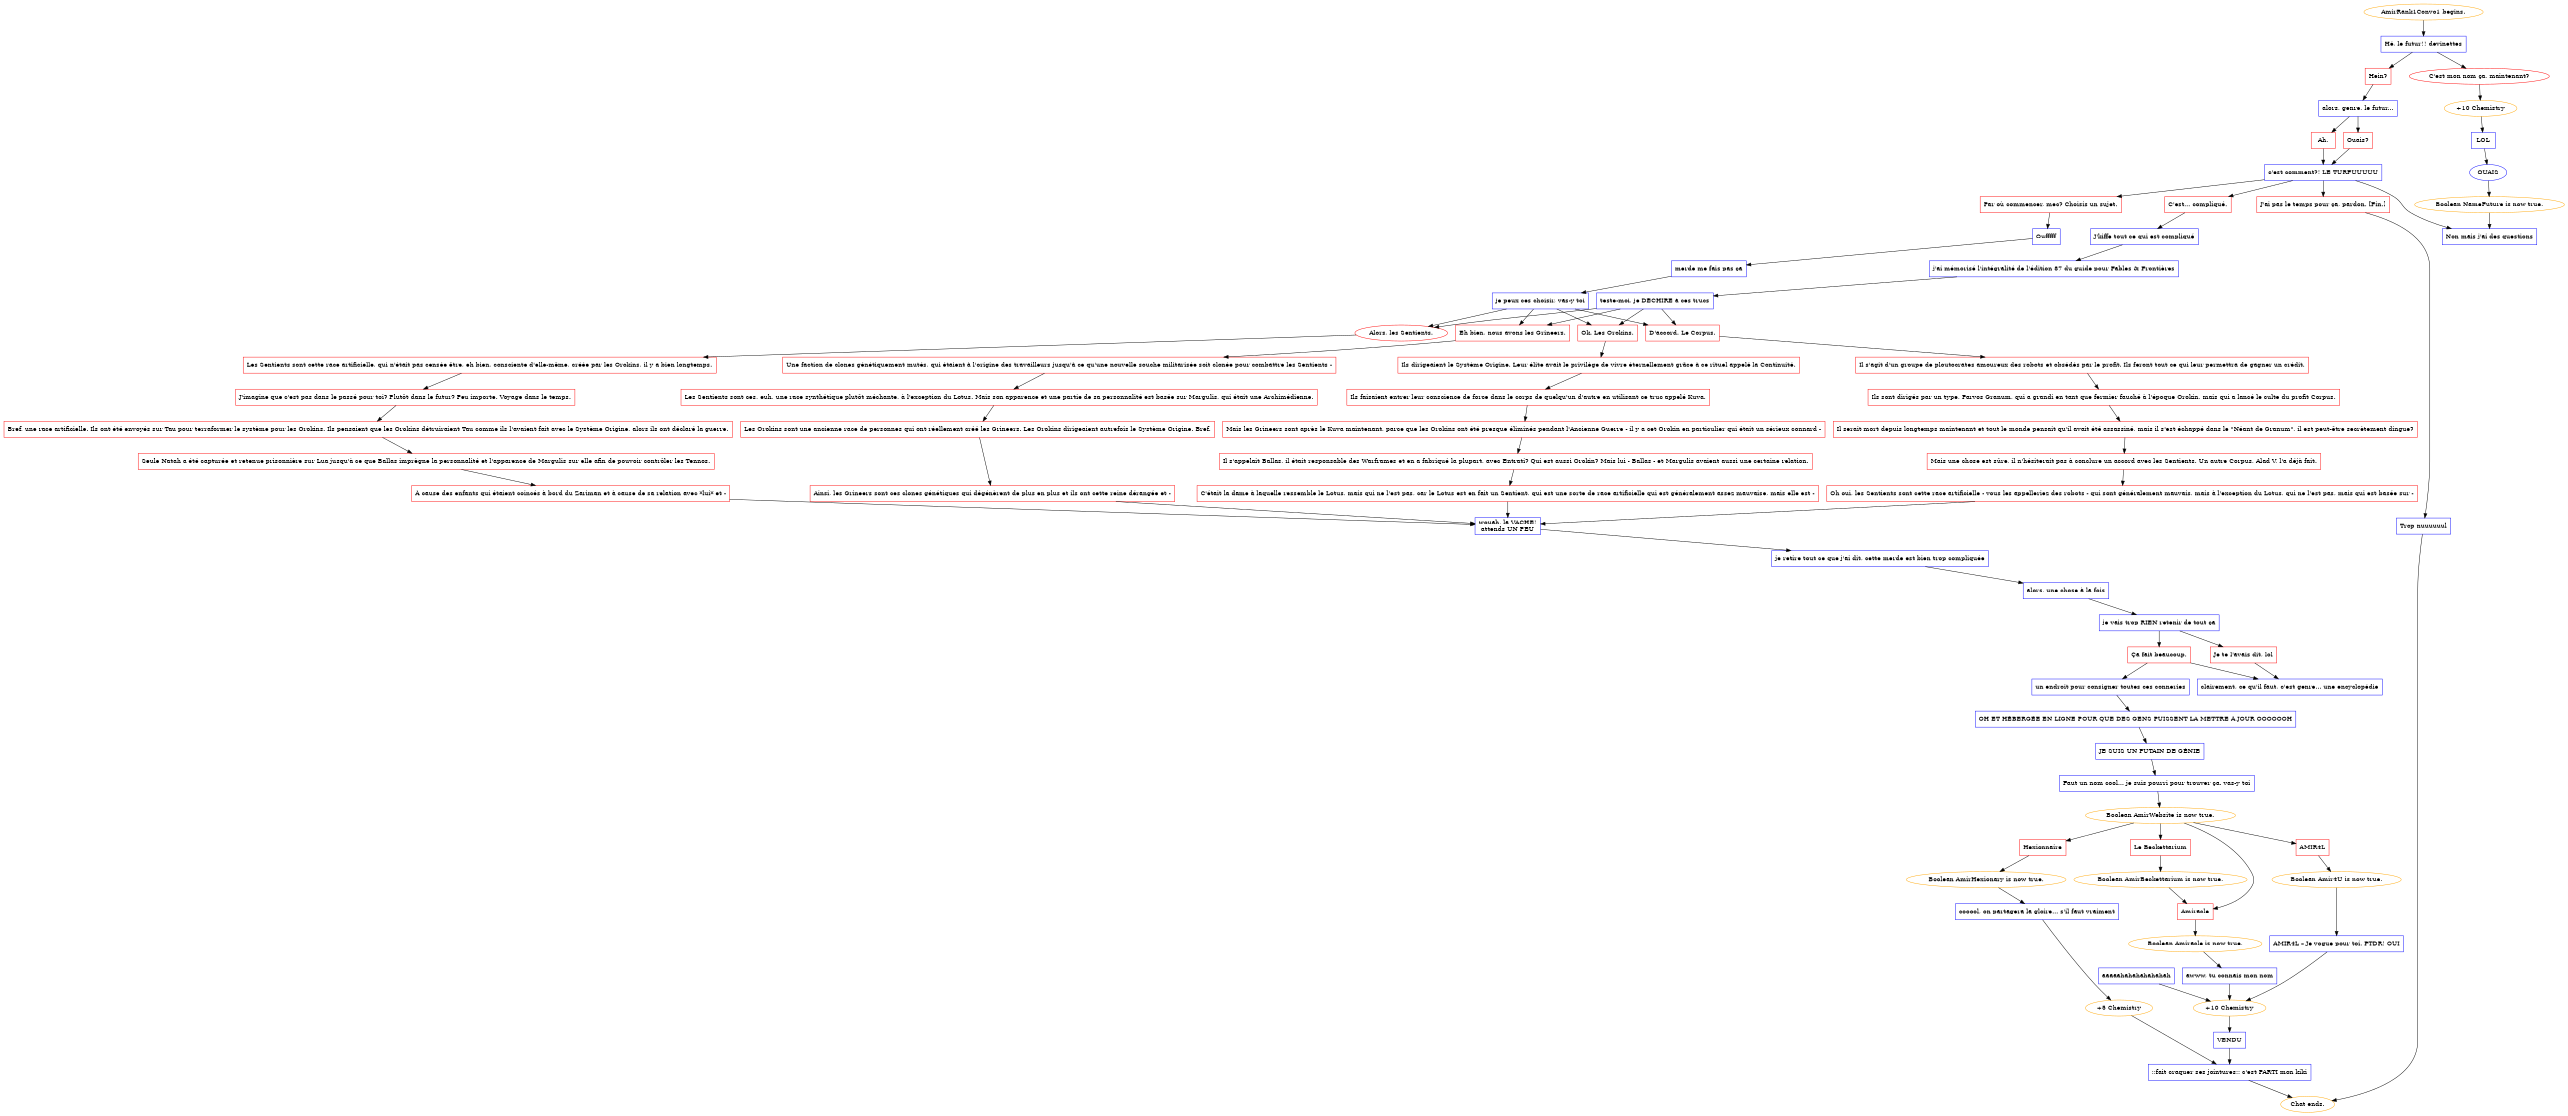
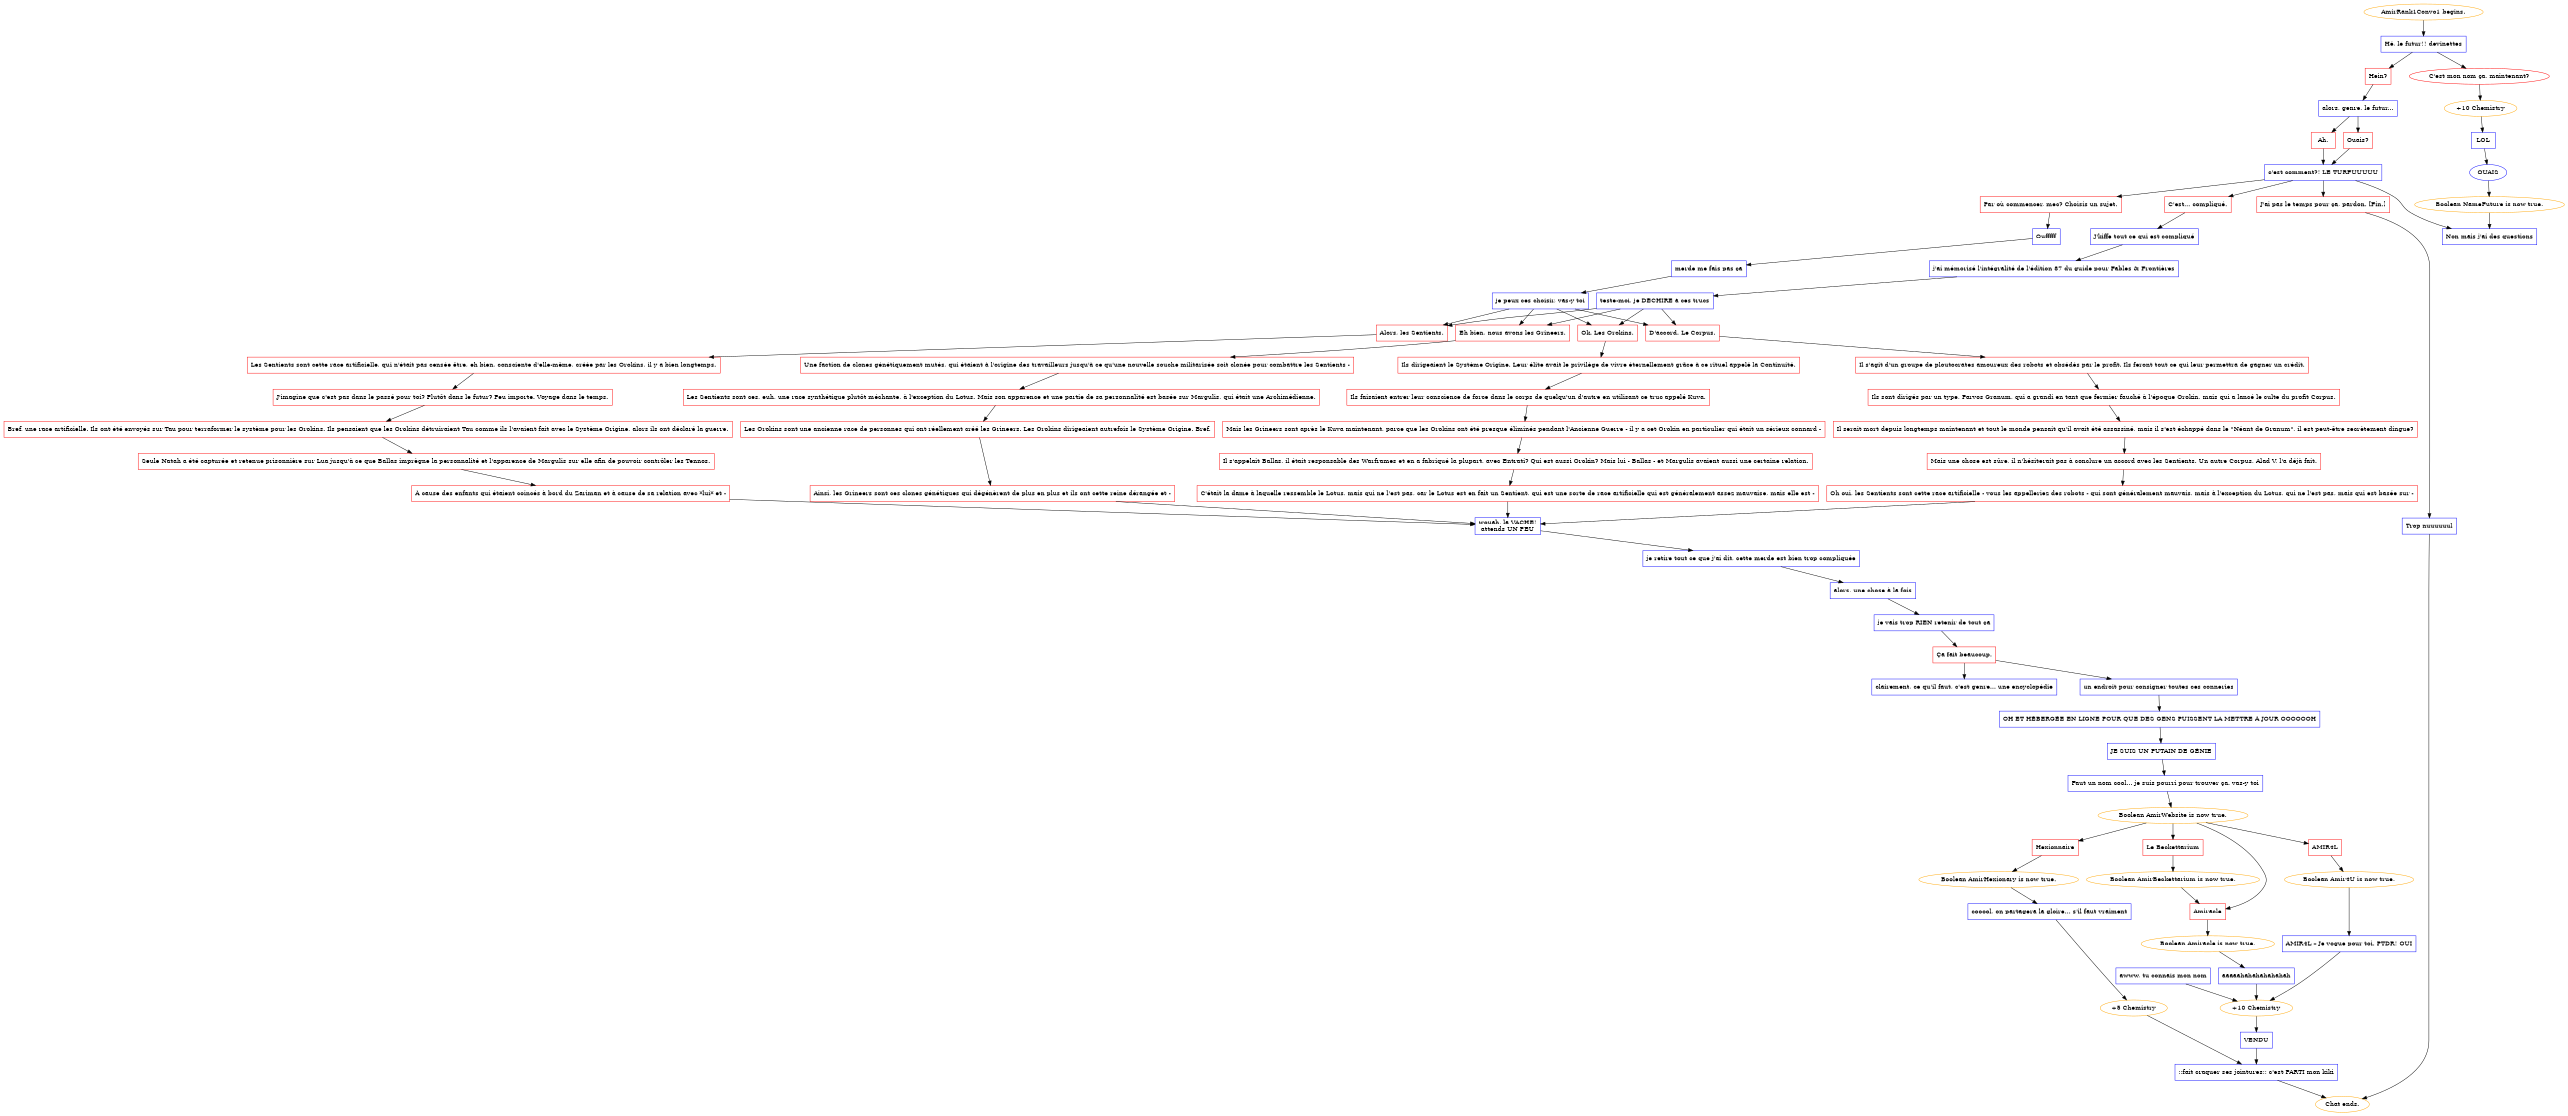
node "Alors, les Sentients.": shape ellipse -> box
node "Je te l'avais dit, lol": removed
edge "Boolean Amiracle is now true." -> "awww, tu connais mon nom": now "Boolean Amiracle is now true." -> "aaaaahahahahahahah"
